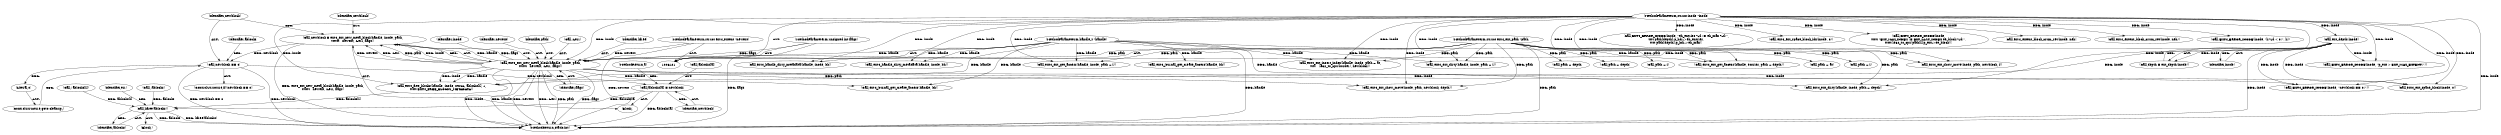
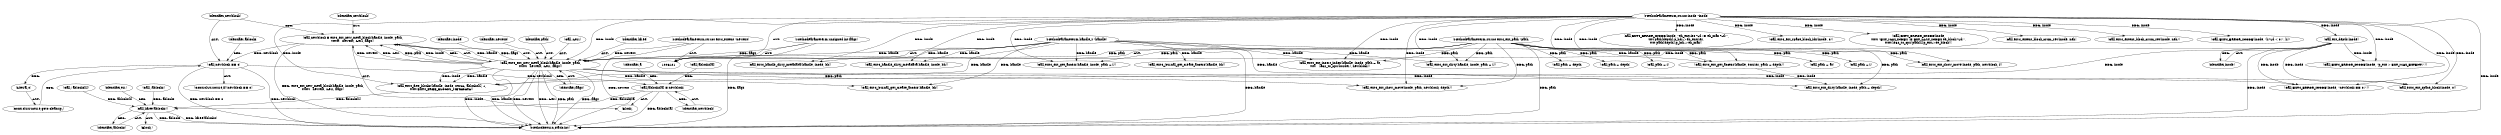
edge "(MethodParameterIn,struct inode *inode)" -> "(Call,ext4_ext_dirty(handle, inode, path + depth))": now "(Call,ext4_ext_get_access(handle, entries, path + depth))" -> "(Call,ext4_ext_dirty(handle, inode, path + depth))"
node "(MethodReturn,a)": label "(MethodReturn,a)" -> "(Identifier,a)"
node "(Call,depth = ext_depth(inode))": removed
edge "(Call,ablocks[a])" -> "(Call,ablocks[a] = newblock)": label "AST: " -> "DDG: "
